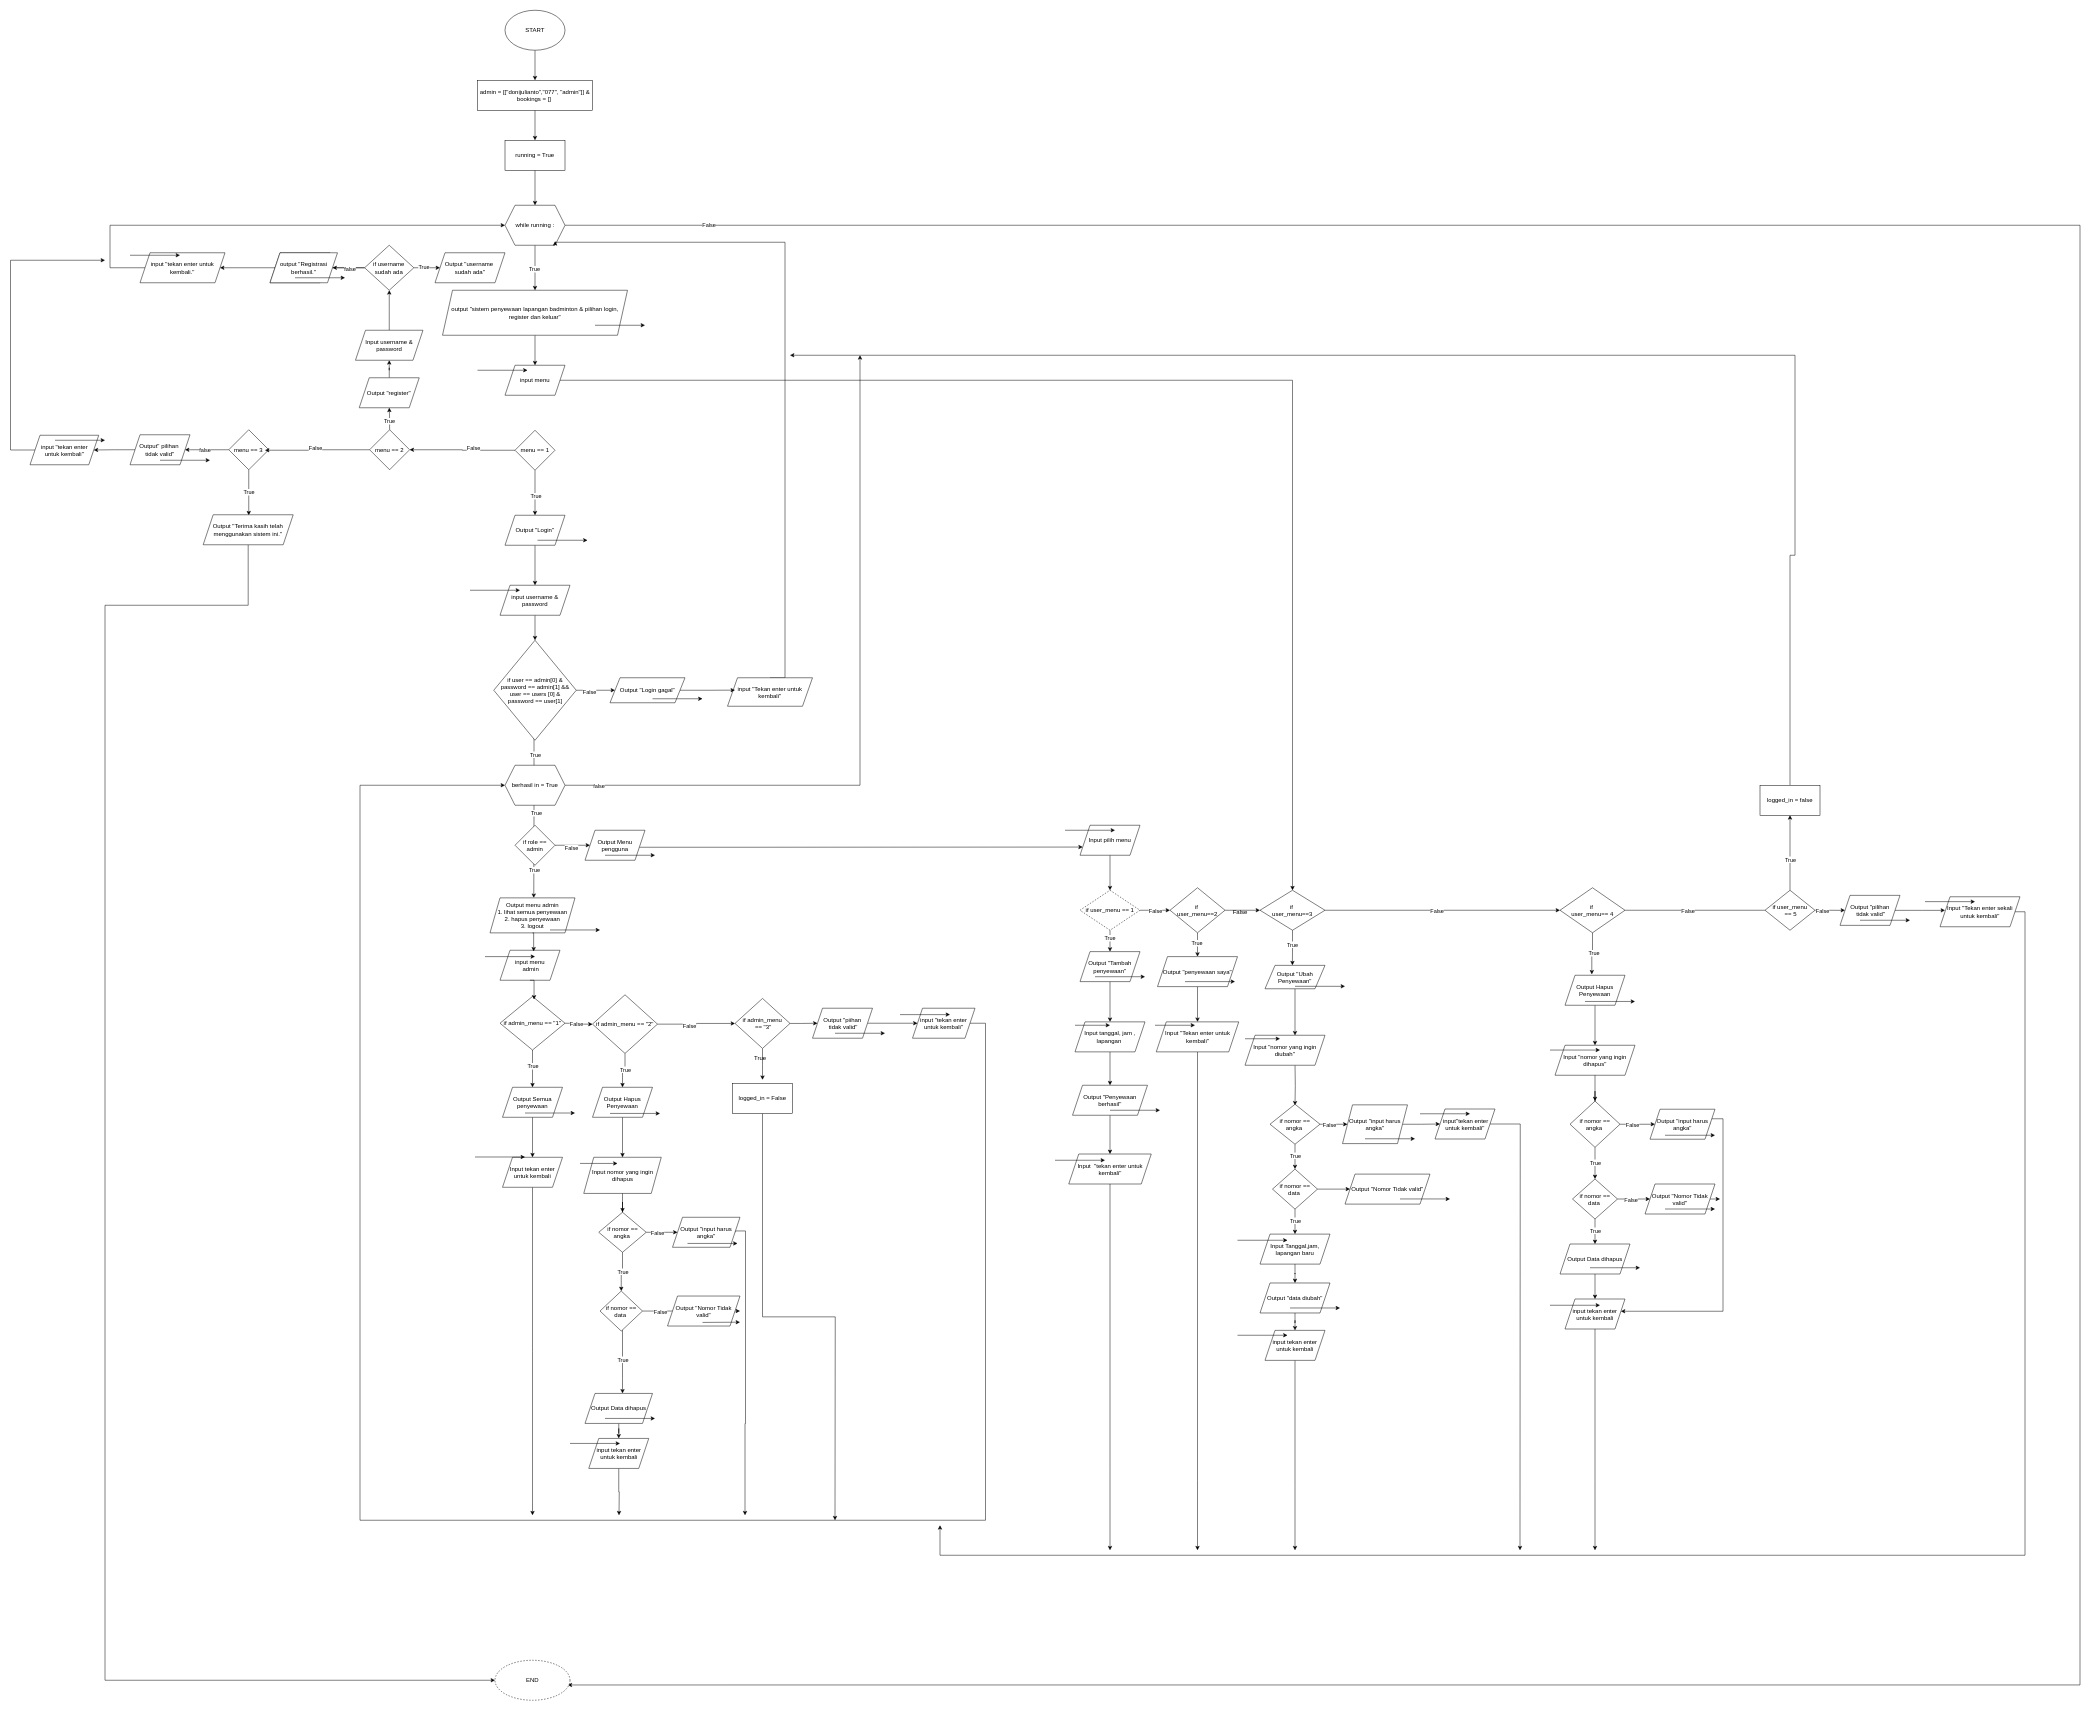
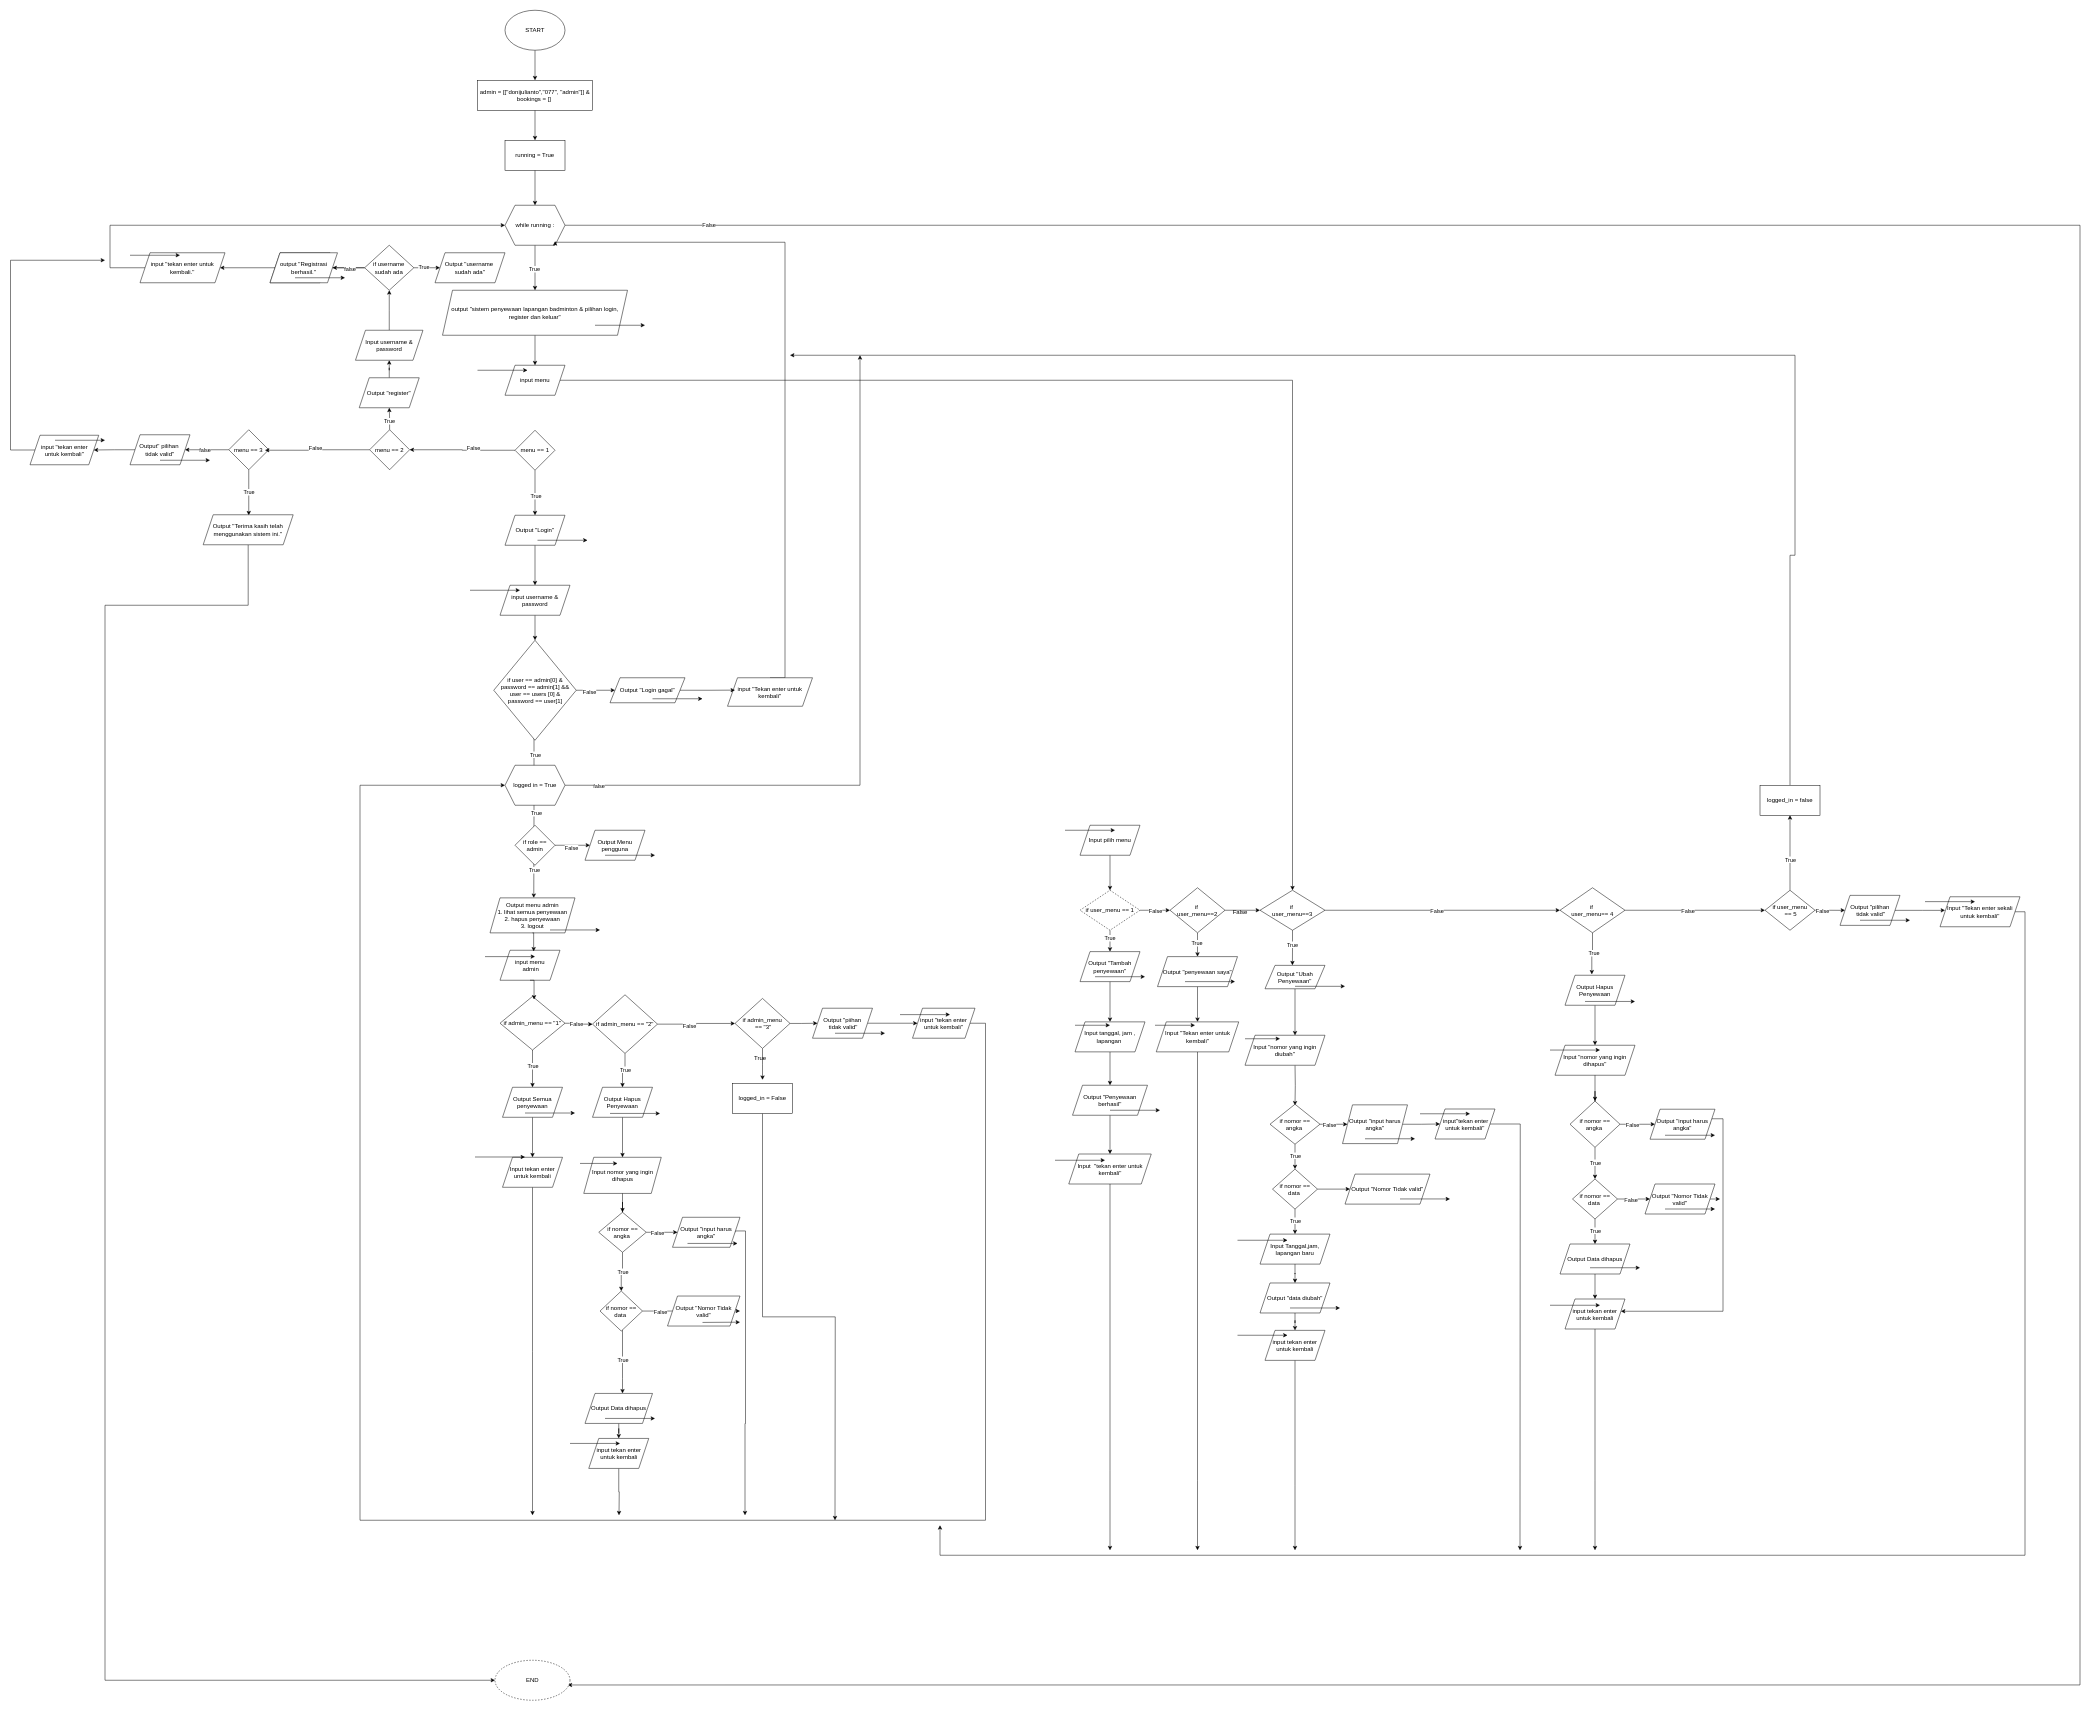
node "berhasil in = True": label "berhasil in = True" -> "logged in = True"
edge "Output Menu pengguna" -> "Input pilih menu": removed
edge "if user_menu== 4" -- "if user_menu == 5": arrowhead none -> classic
